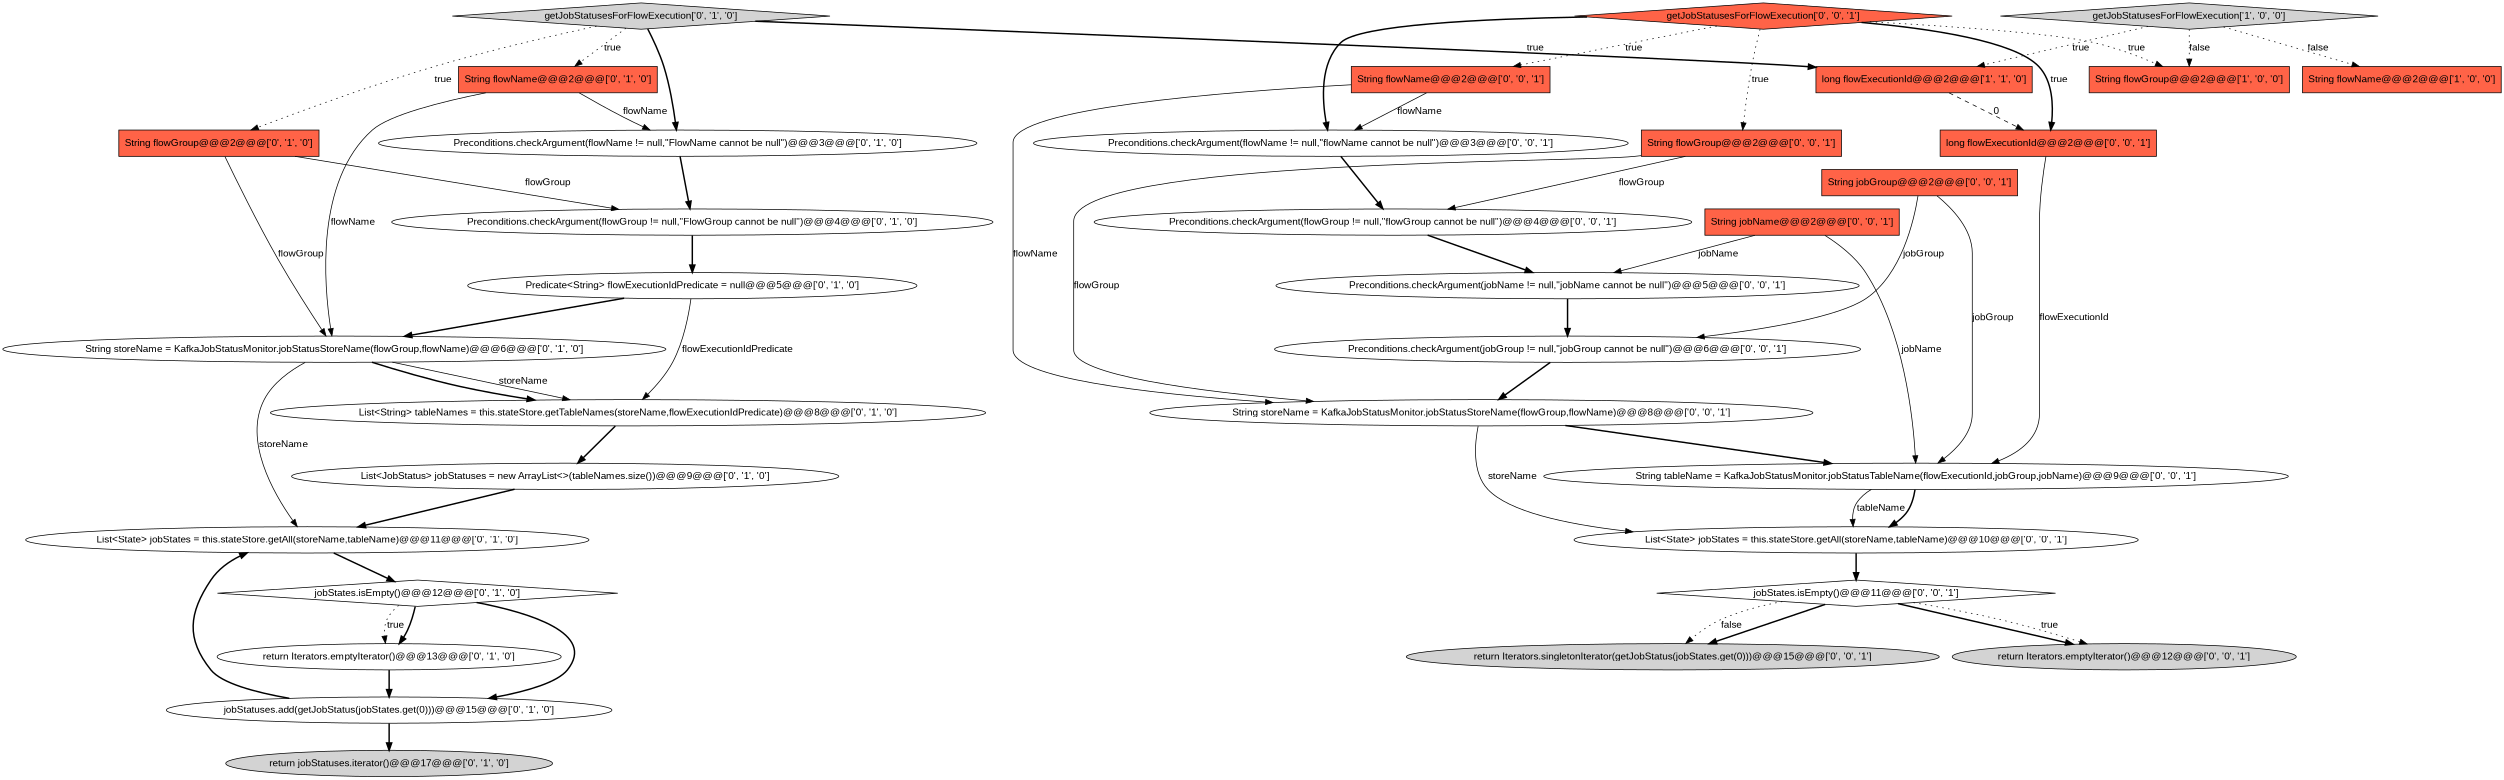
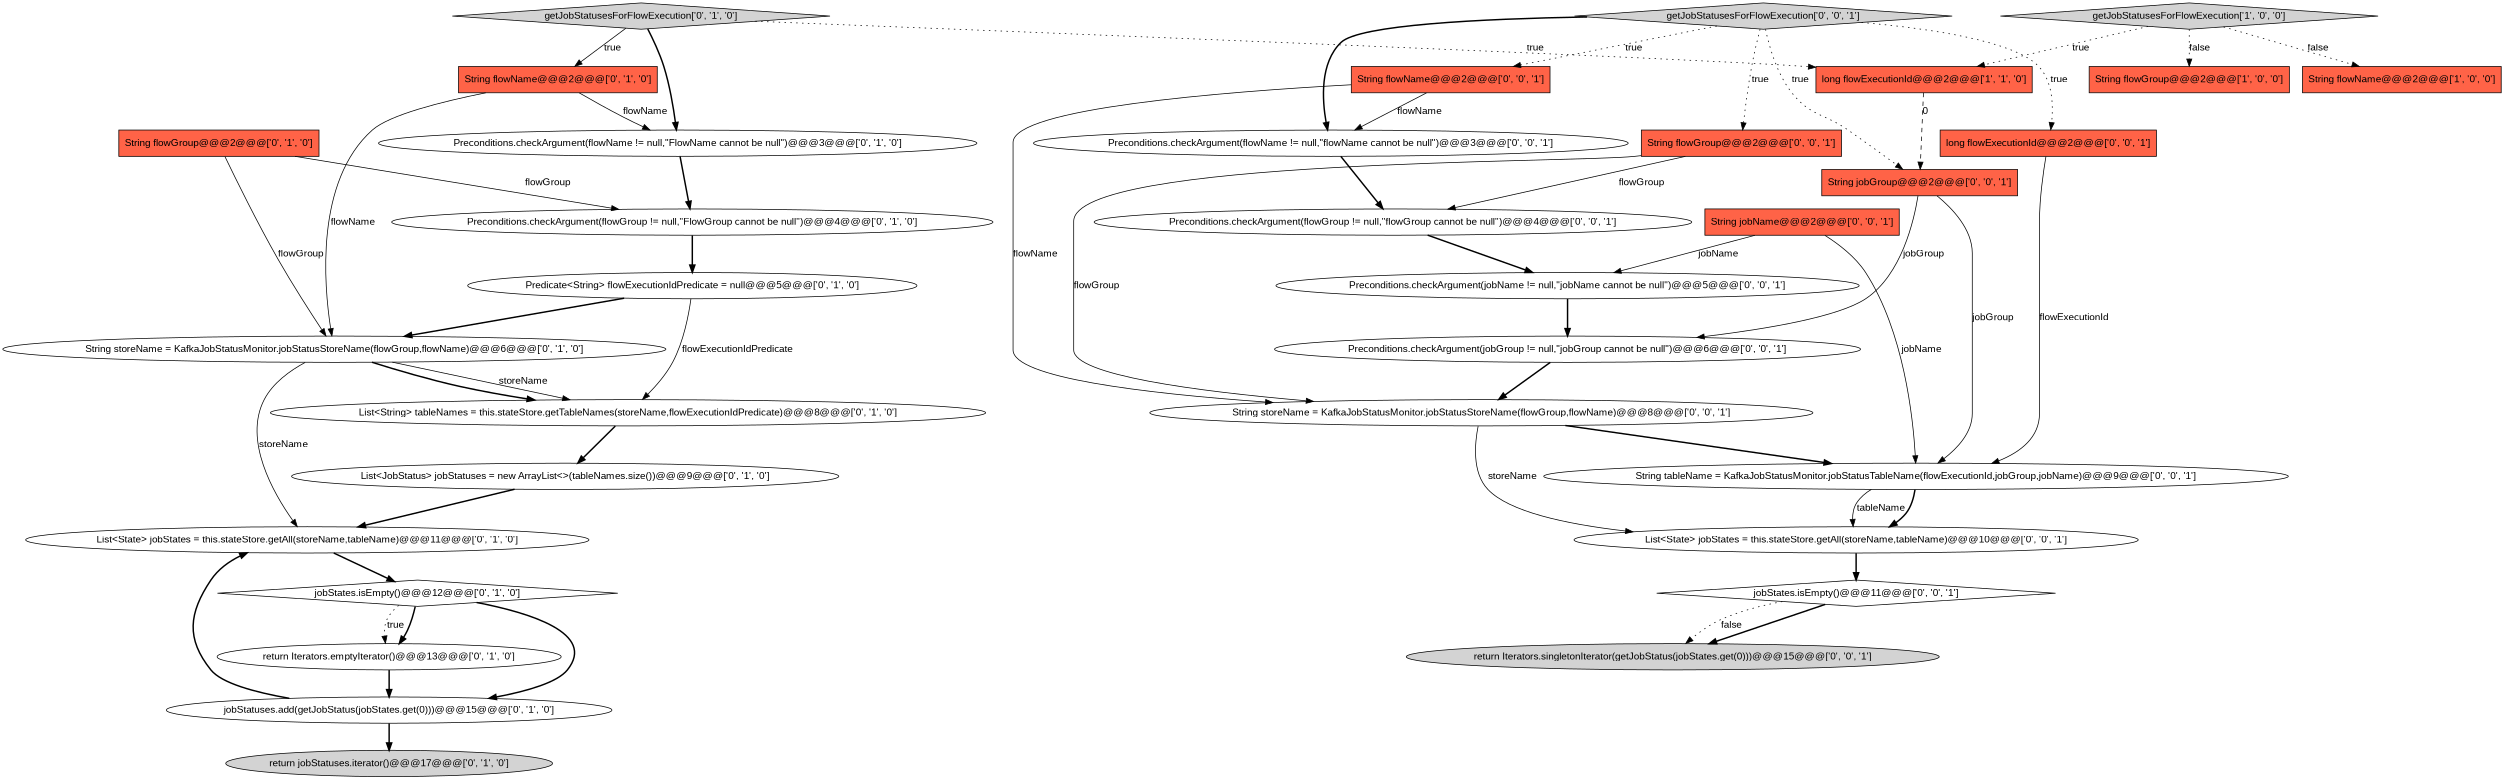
node "getJobStatusesForFlowExecution['0', '0', '1']": fillcolor tomato -> lightgray
edge "getJobStatusesForFlowExecution['0', '0', '1']" -> "String flowGroup@@@2@@@['1', '0', '0']": now "getJobStatusesForFlowExecution['0', '0', '1']" -> "String jobGroup@@@2@@@['0', '0', '1']"
edge "getJobStatusesForFlowExecution['0', '0', '1']" -> "long flowExecutionId@@@2@@@['0', '0', '1']": style bold -> dotted
edge "getJobStatusesForFlowExecution['0', '1', '0']" -> "long flowExecutionId@@@2@@@['1', '1', '0']": style bold -> dotted
edge "getJobStatusesForFlowExecution['0', '1', '0']" -> "String flowName@@@2@@@['0', '1', '0']": style dotted -> solid
edge "getJobStatusesForFlowExecution['0', '1', '0']" -> "String flowGroup@@@2@@@['0', '1', '0']": removed, label "true"
edge "long flowExecutionId@@@2@@@['1', '1', '0']" -> "long flowExecutionId@@@2@@@['0', '0', '1']": now "long flowExecutionId@@@2@@@['1', '1', '0']" -> "String jobGroup@@@2@@@['0', '0', '1']"
node "return Iterators.emptyIterator()@@@12@@@['0', '0', '1']": removed
